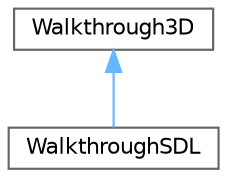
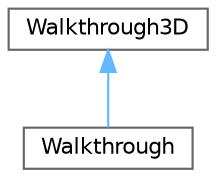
node "WalkthroughSDL": label "WalkthroughSDL" -> "Walkthrough"
